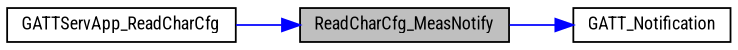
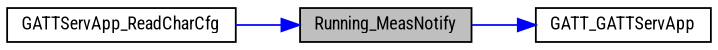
node "ReadCharCfg_MeasNotify": label "ReadCharCfg_MeasNotify" -> "Running_MeasNotify"
node "GATT_Notification": label "GATT_Notification" -> "GATT_GATTServApp"
